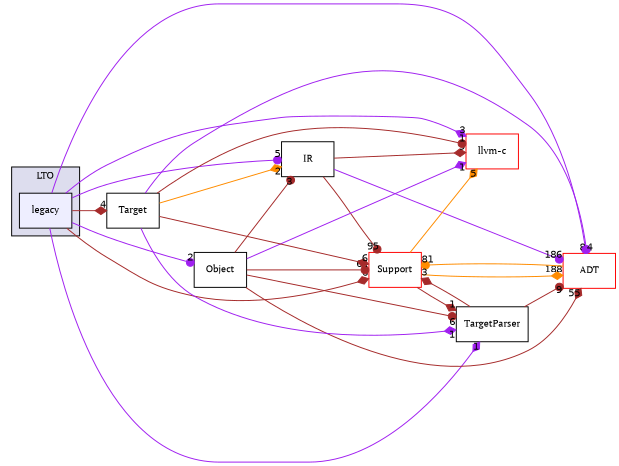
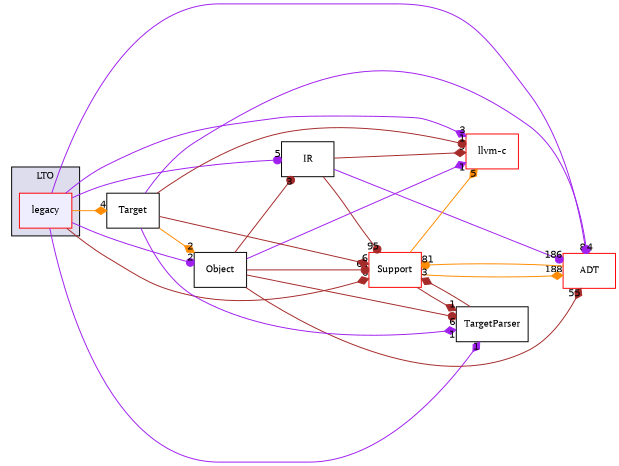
edge "Target" -> "IR": now "Target" -> "Object"
node "legacy": color black -> red
edge "legacy" -> "Target": color brown -> darkorange
edge "TargetParser" -> "ADT": removed
